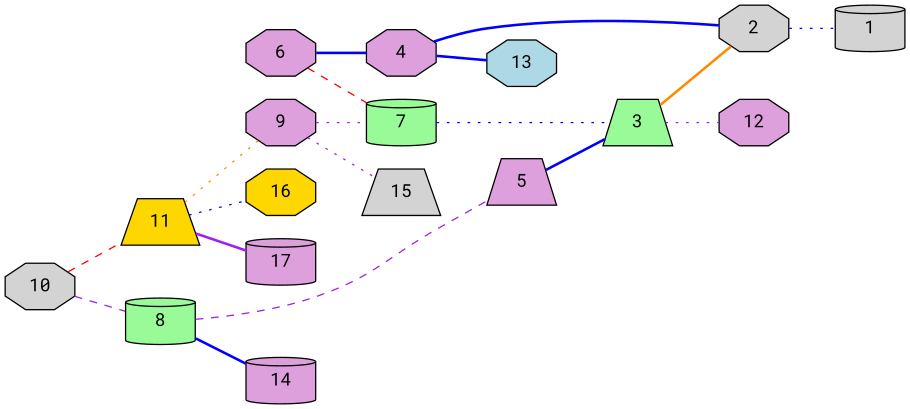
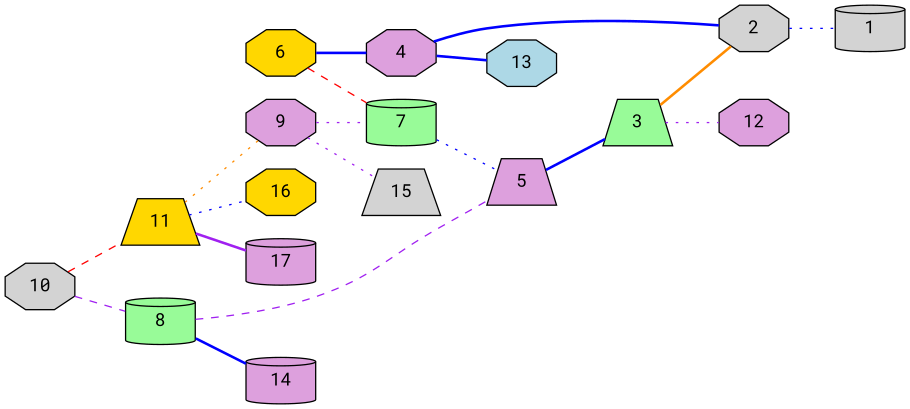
node "6": fillcolor plum -> gold
edge "7" -- "3": now "7" -- "5"
